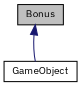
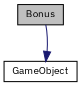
edge "GameObject" -> "Bonus": reversed
